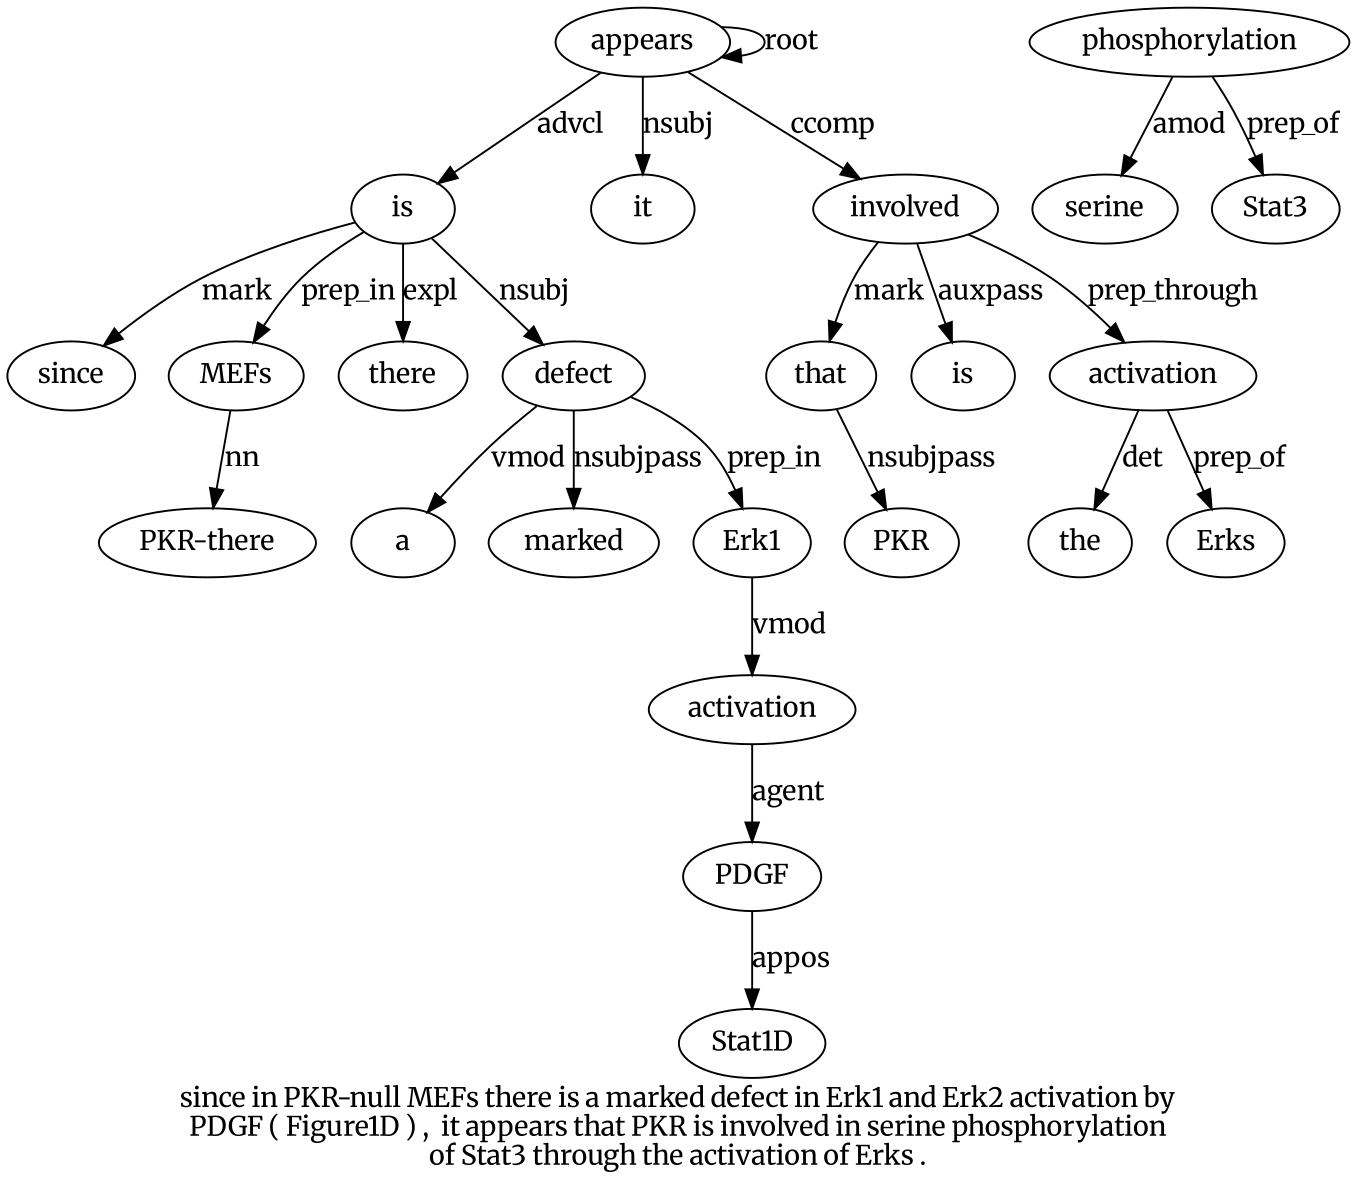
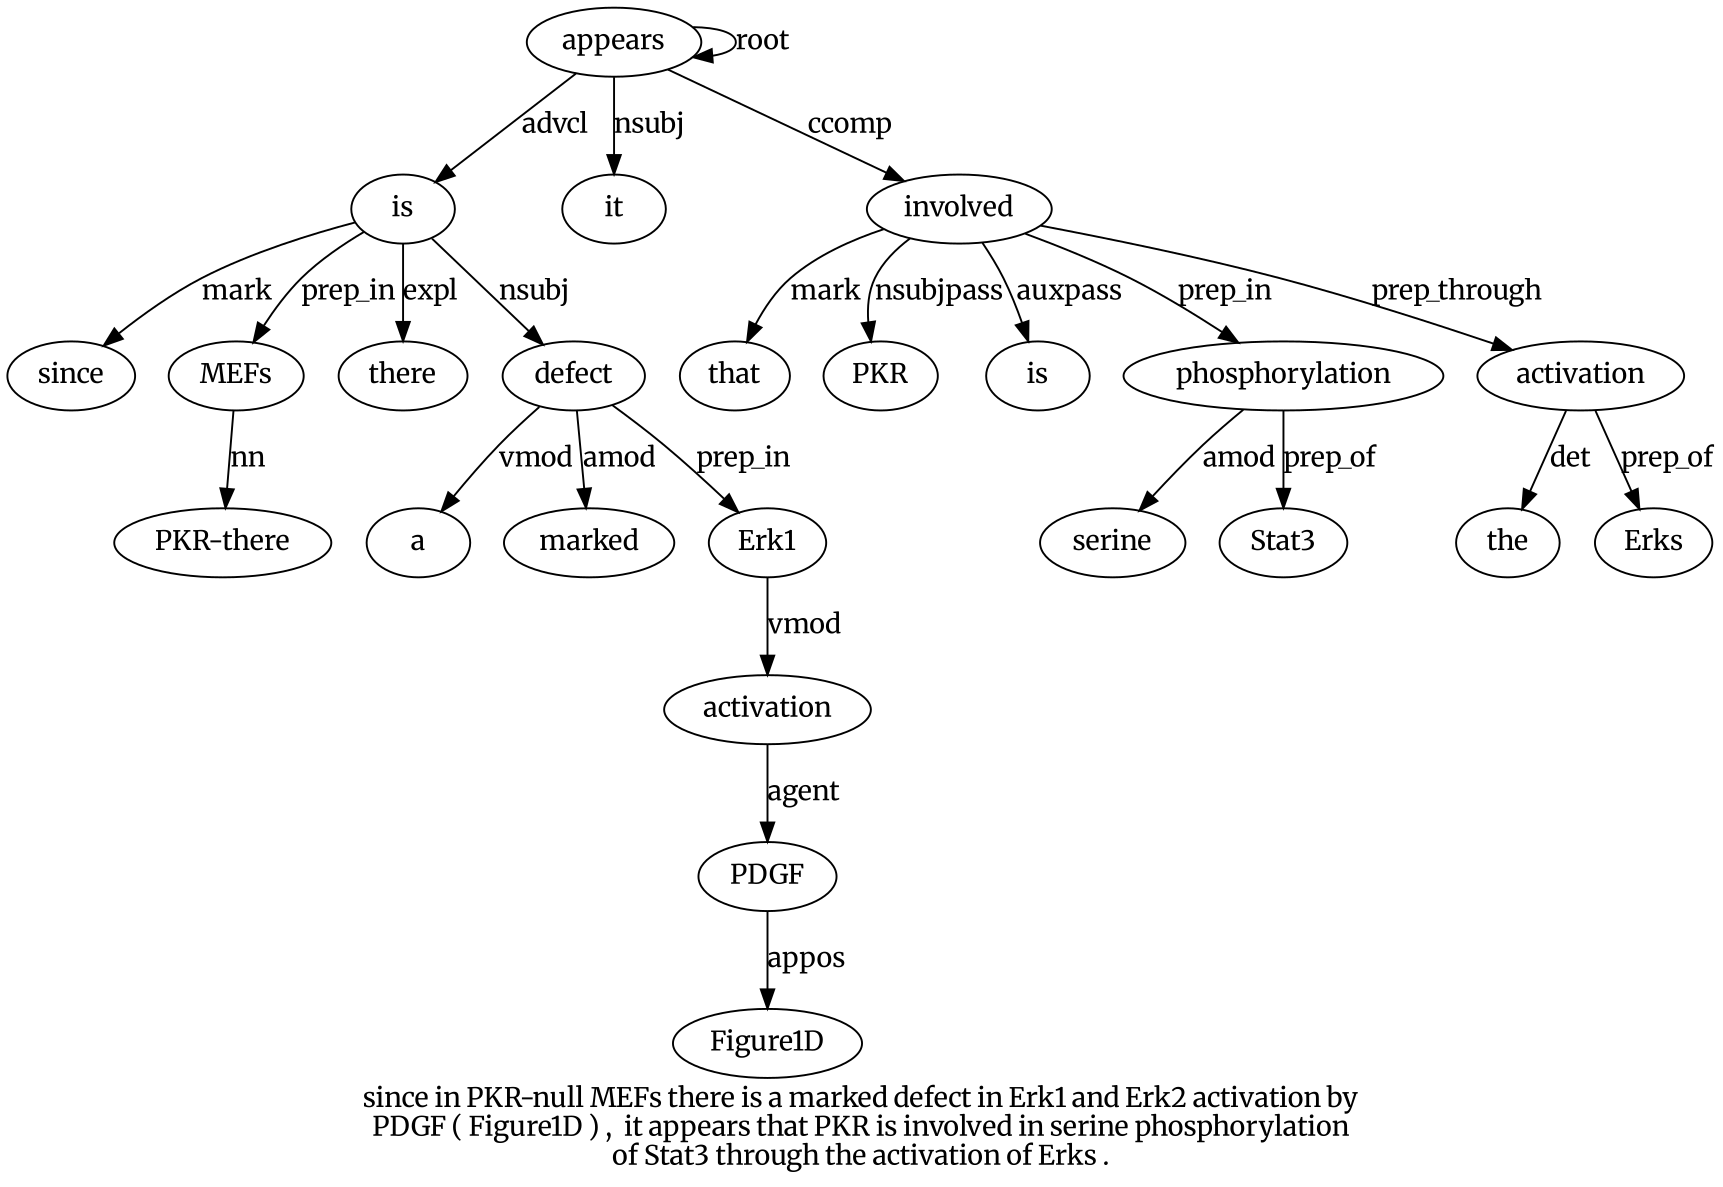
edge "involved" -> "phosphorylation": added, label "prep_in"
edge "that" -> "PKR": now "involved" -> "PKR"
edge "defect" -> "marked": label "nsubjpass" -> "amod"
node "Stat1D": label "Stat1D" -> "Figure1D"
